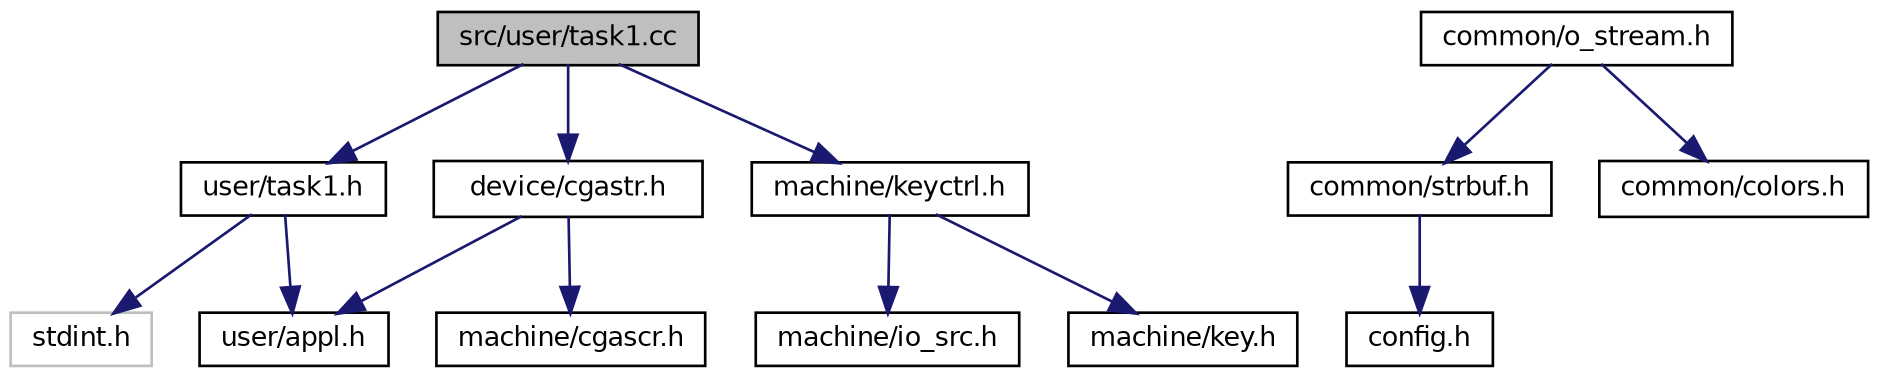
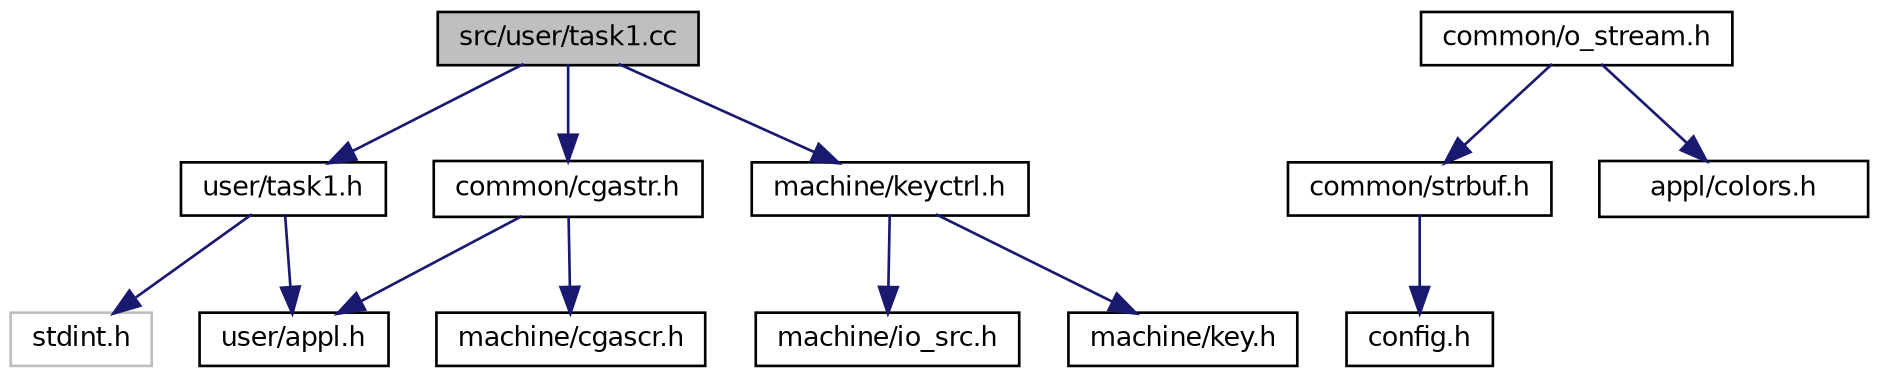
node "device/cgastr.h": label "device/cgastr.h" -> "common/cgastr.h"
node "common/colors.h": label "common/colors.h" -> "appl/colors.h"
